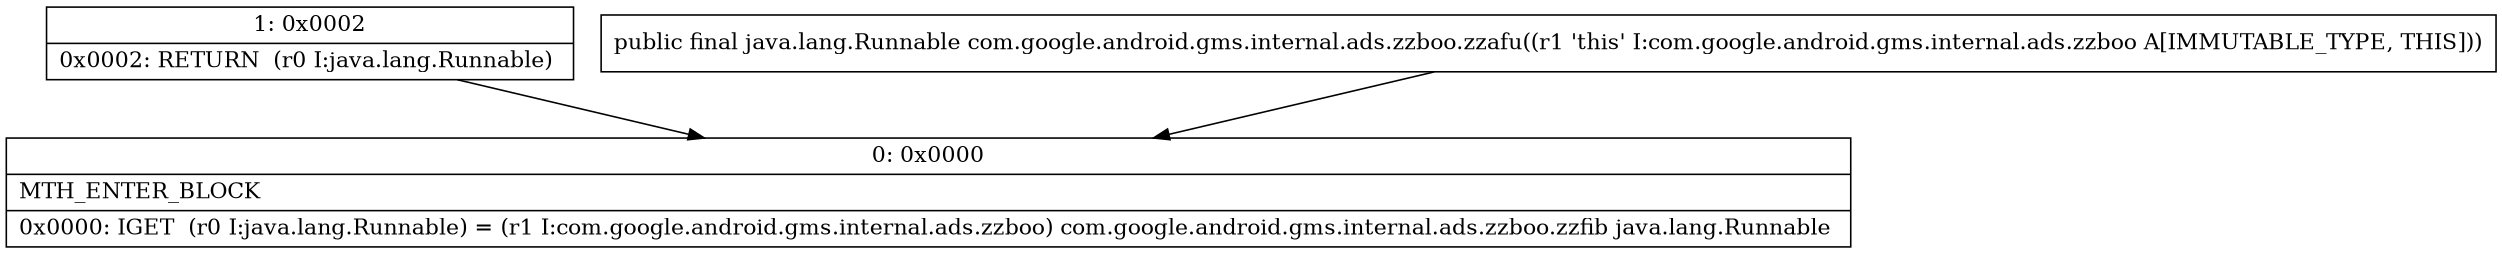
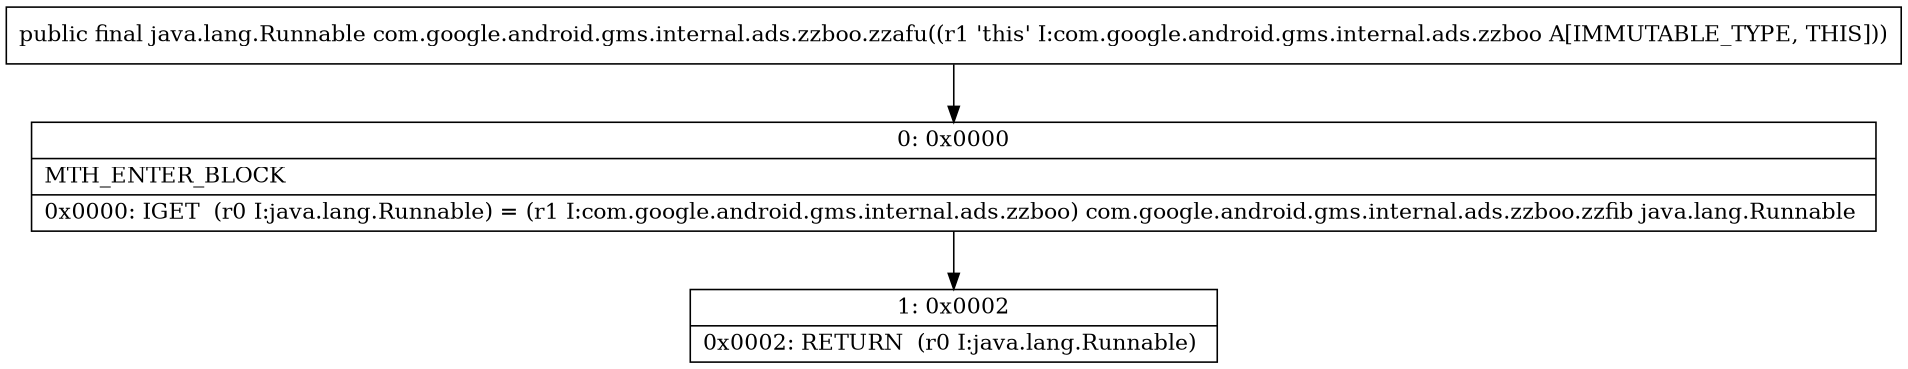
edge "1: 0x0002" -> "0: 0x0000": reversed
